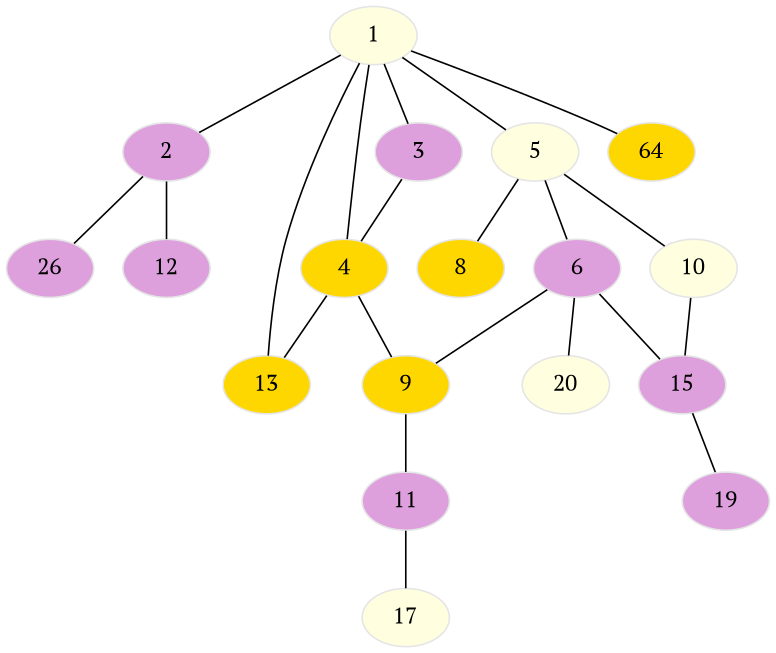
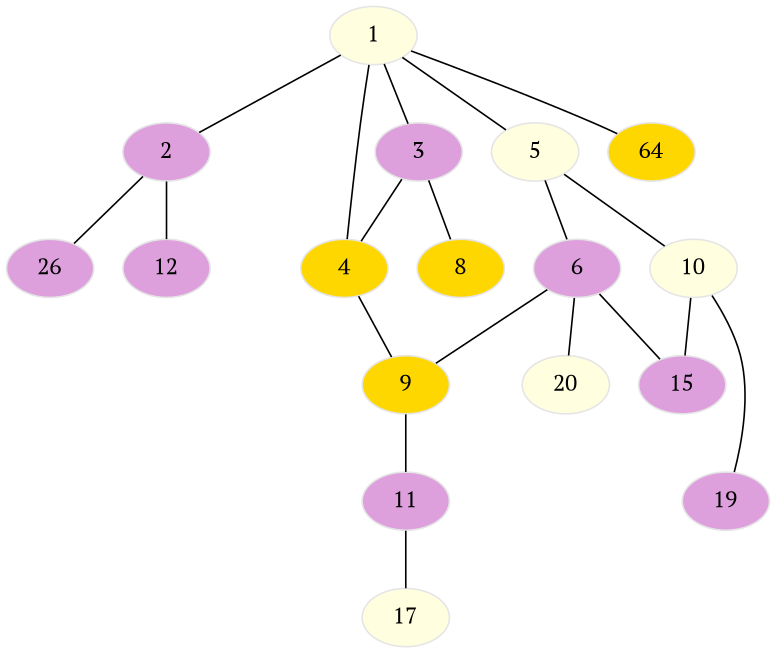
edge "5" -- "8": now "3" -- "8"
node "13": removed
edge "15" -- "19": now "10" -- "19"
